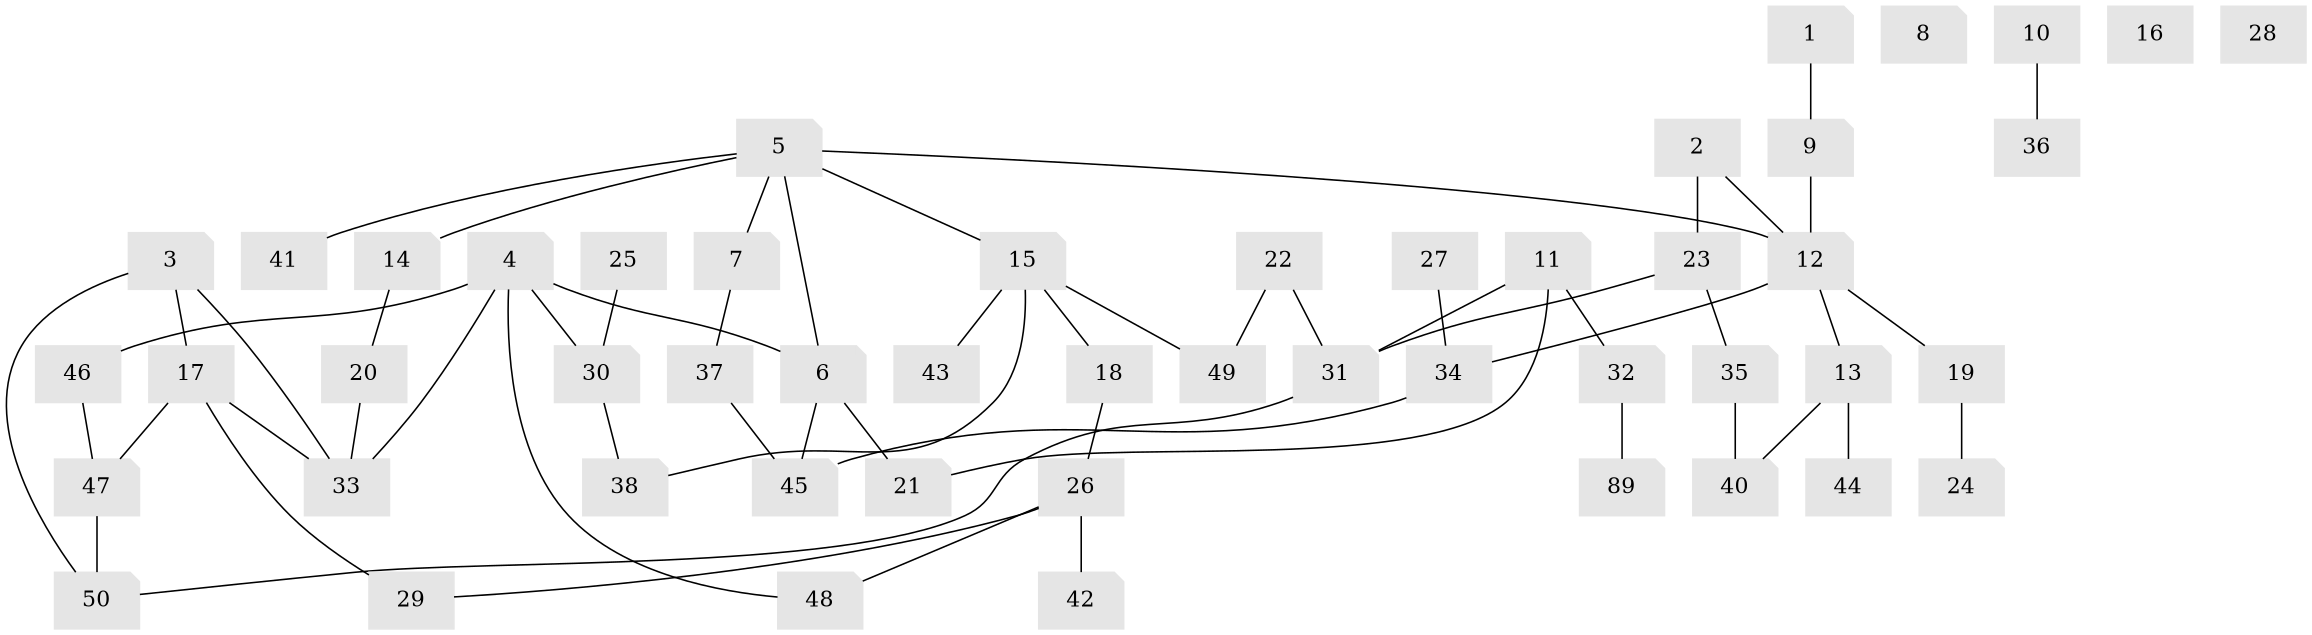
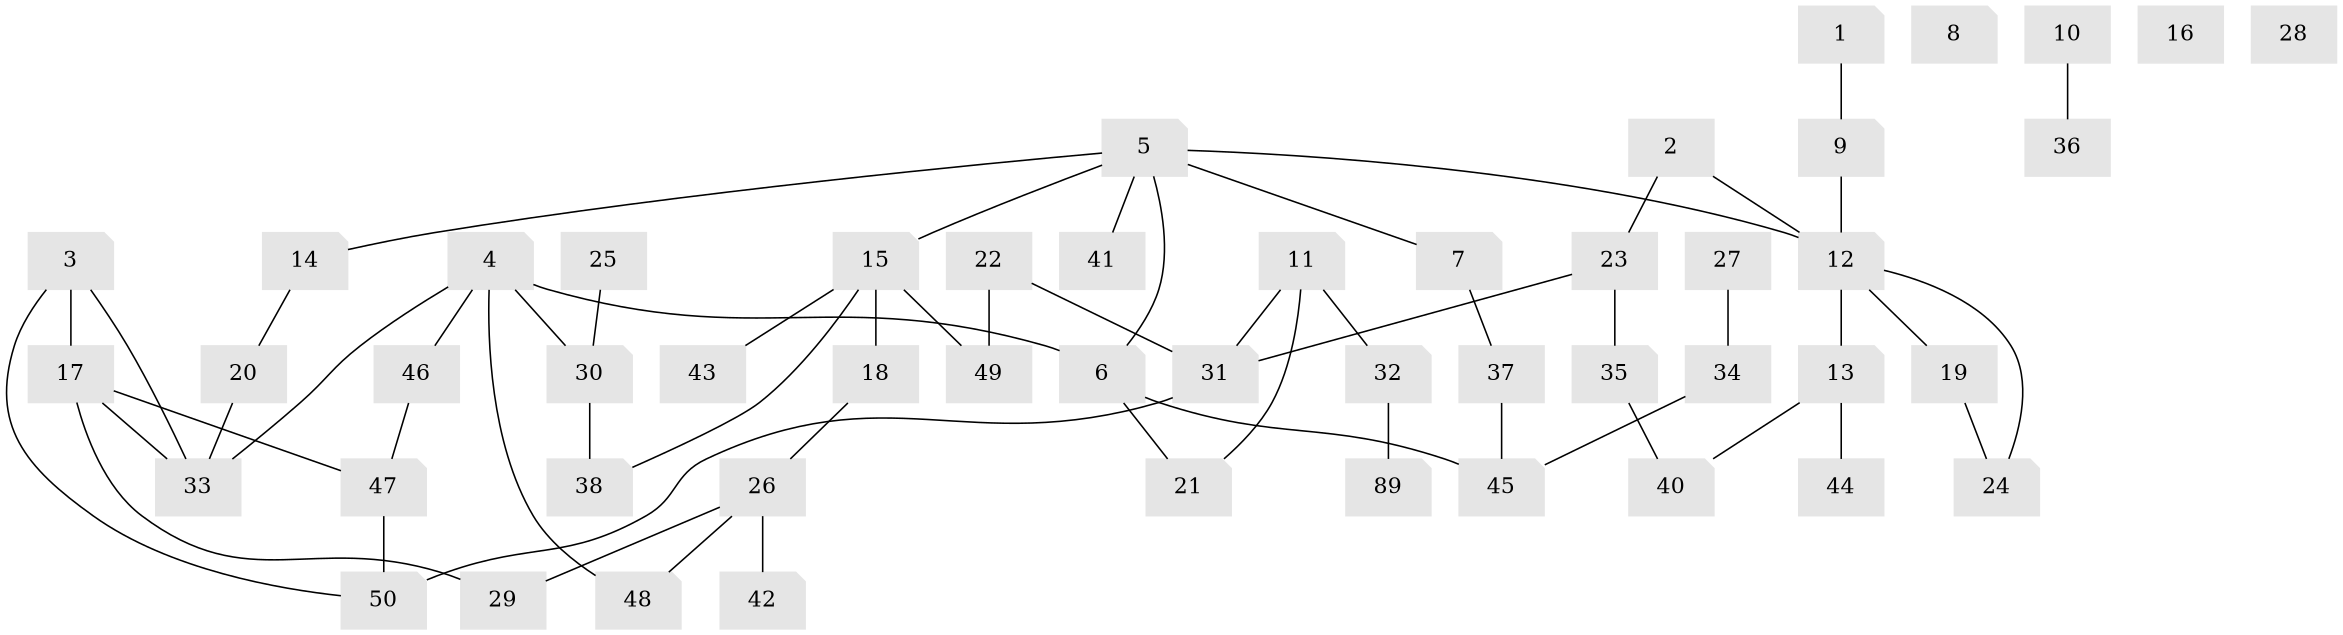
edge "12" -- "34": now "12" -- "24"
